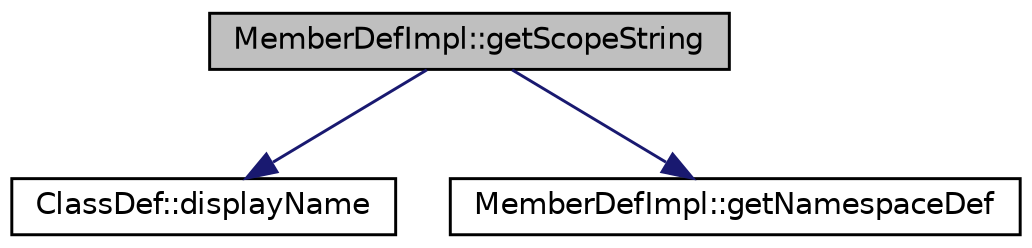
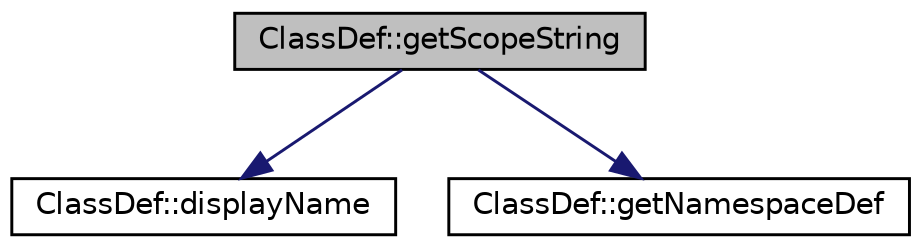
node "MemberDefImpl::getScopeString": label "MemberDefImpl::getScopeString" -> "ClassDef::getScopeString"
node "MemberDefImpl::getNamespaceDef": label "MemberDefImpl::getNamespaceDef" -> "ClassDef::getNamespaceDef"
